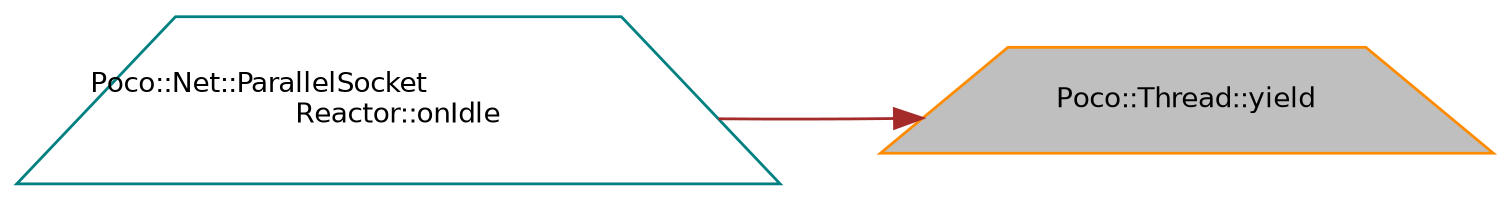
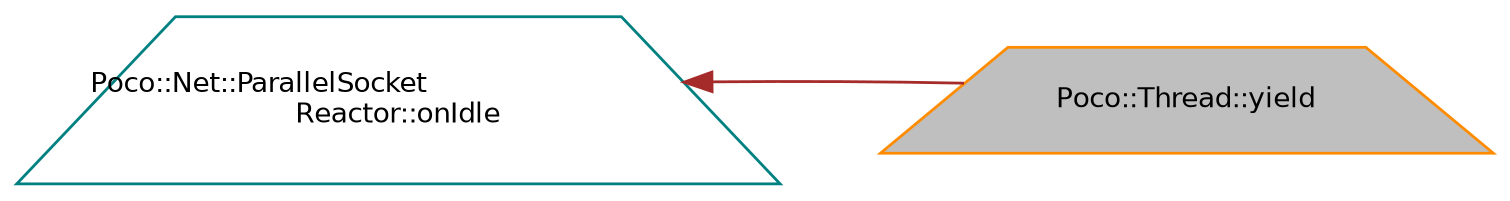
edge "Poco::Net::ParallelSocket Reactor::onIdle" -> "Poco::Thread::yield": reversed
